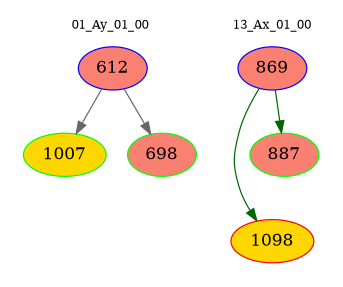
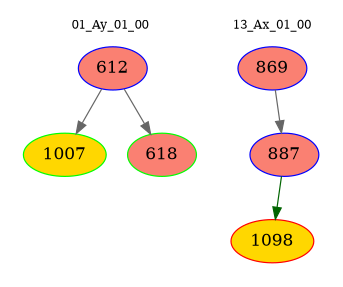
edge "869" -> "887": color darkgreen -> gray40
edge "869" -> "1098": now "887" -> "1098"
node "698": label "698" -> "618"
node "887": color green -> blue
